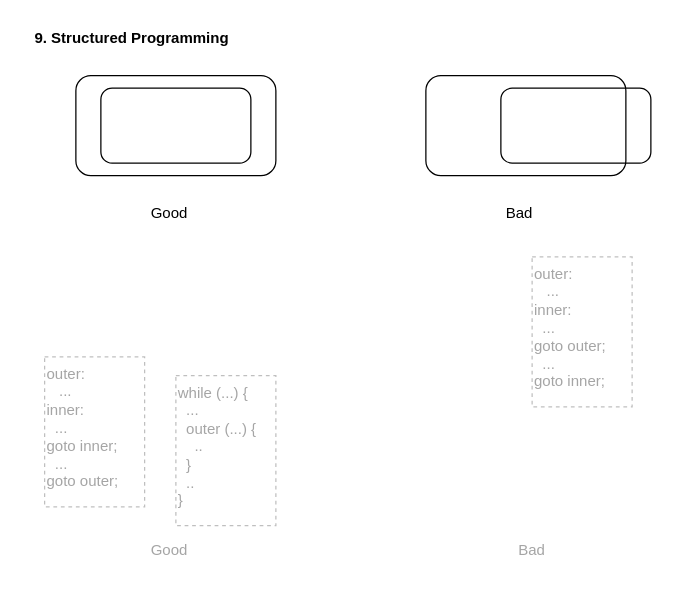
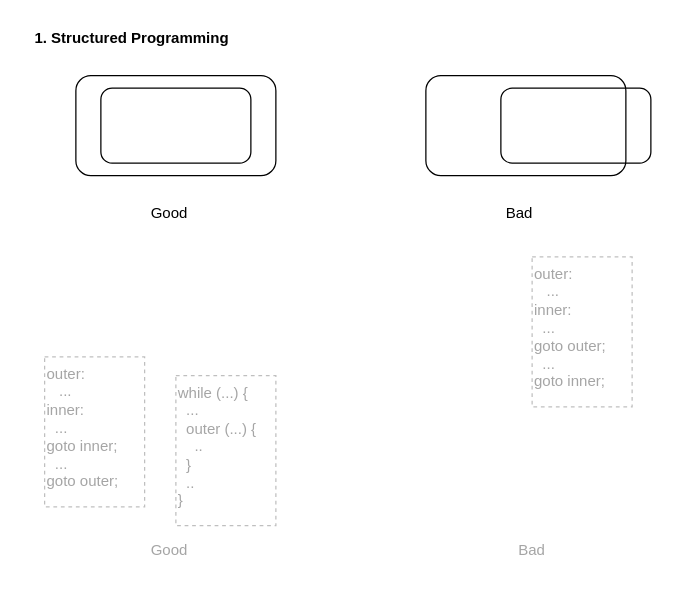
node "9. Structured Programming": label "9. Structured Programming" -> "1. Structured Programming"
